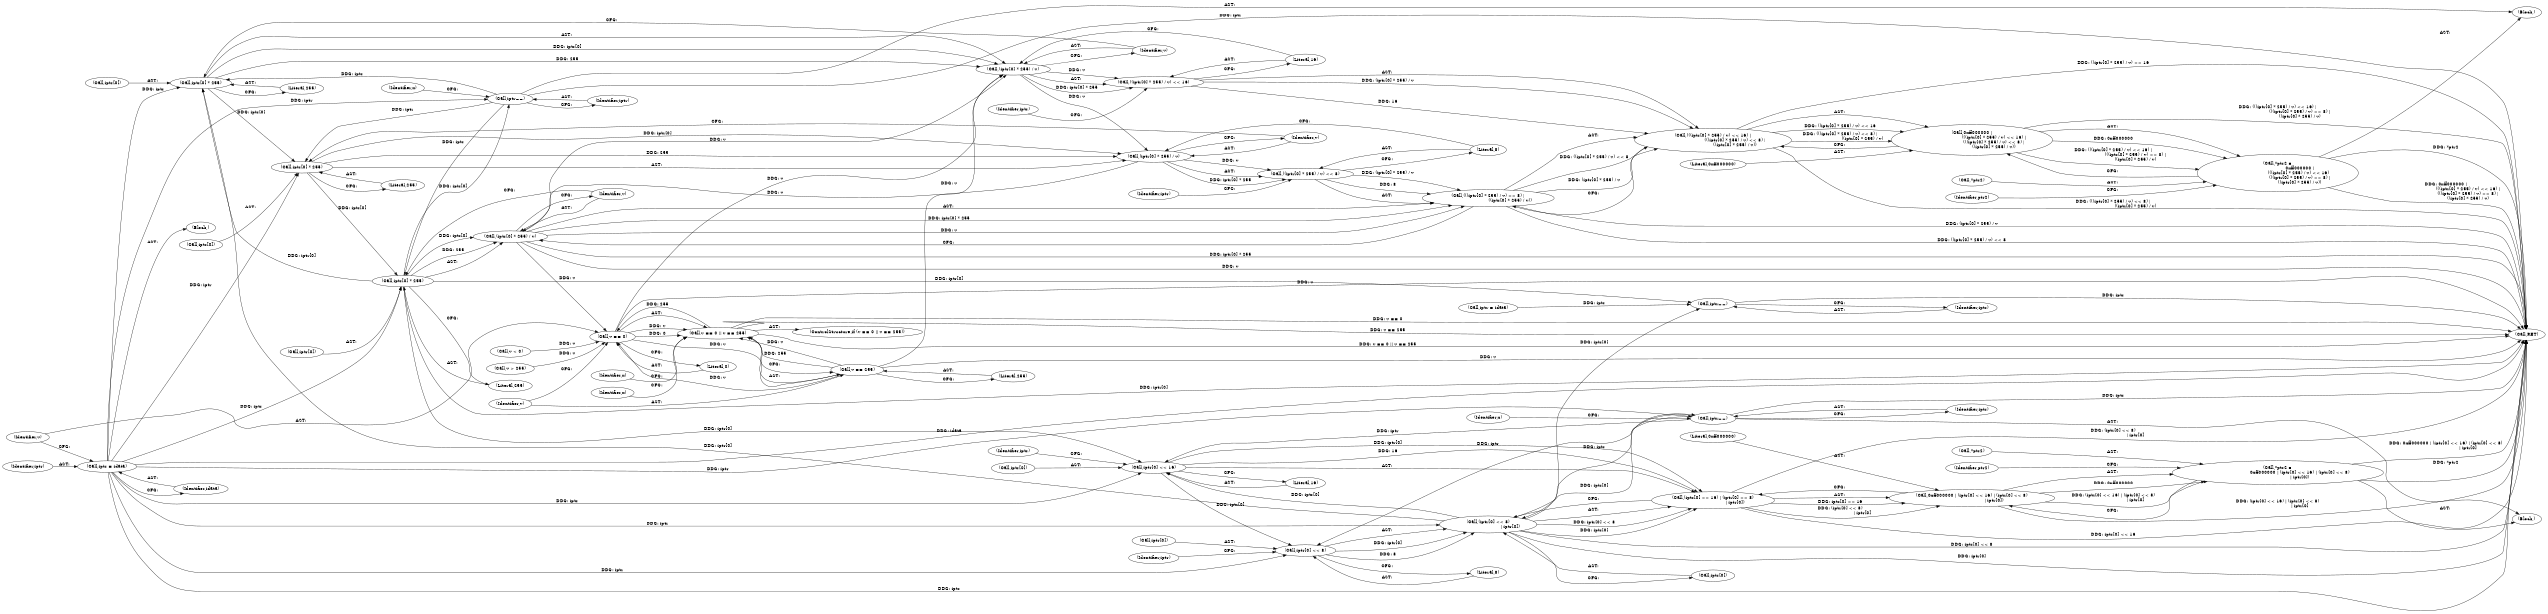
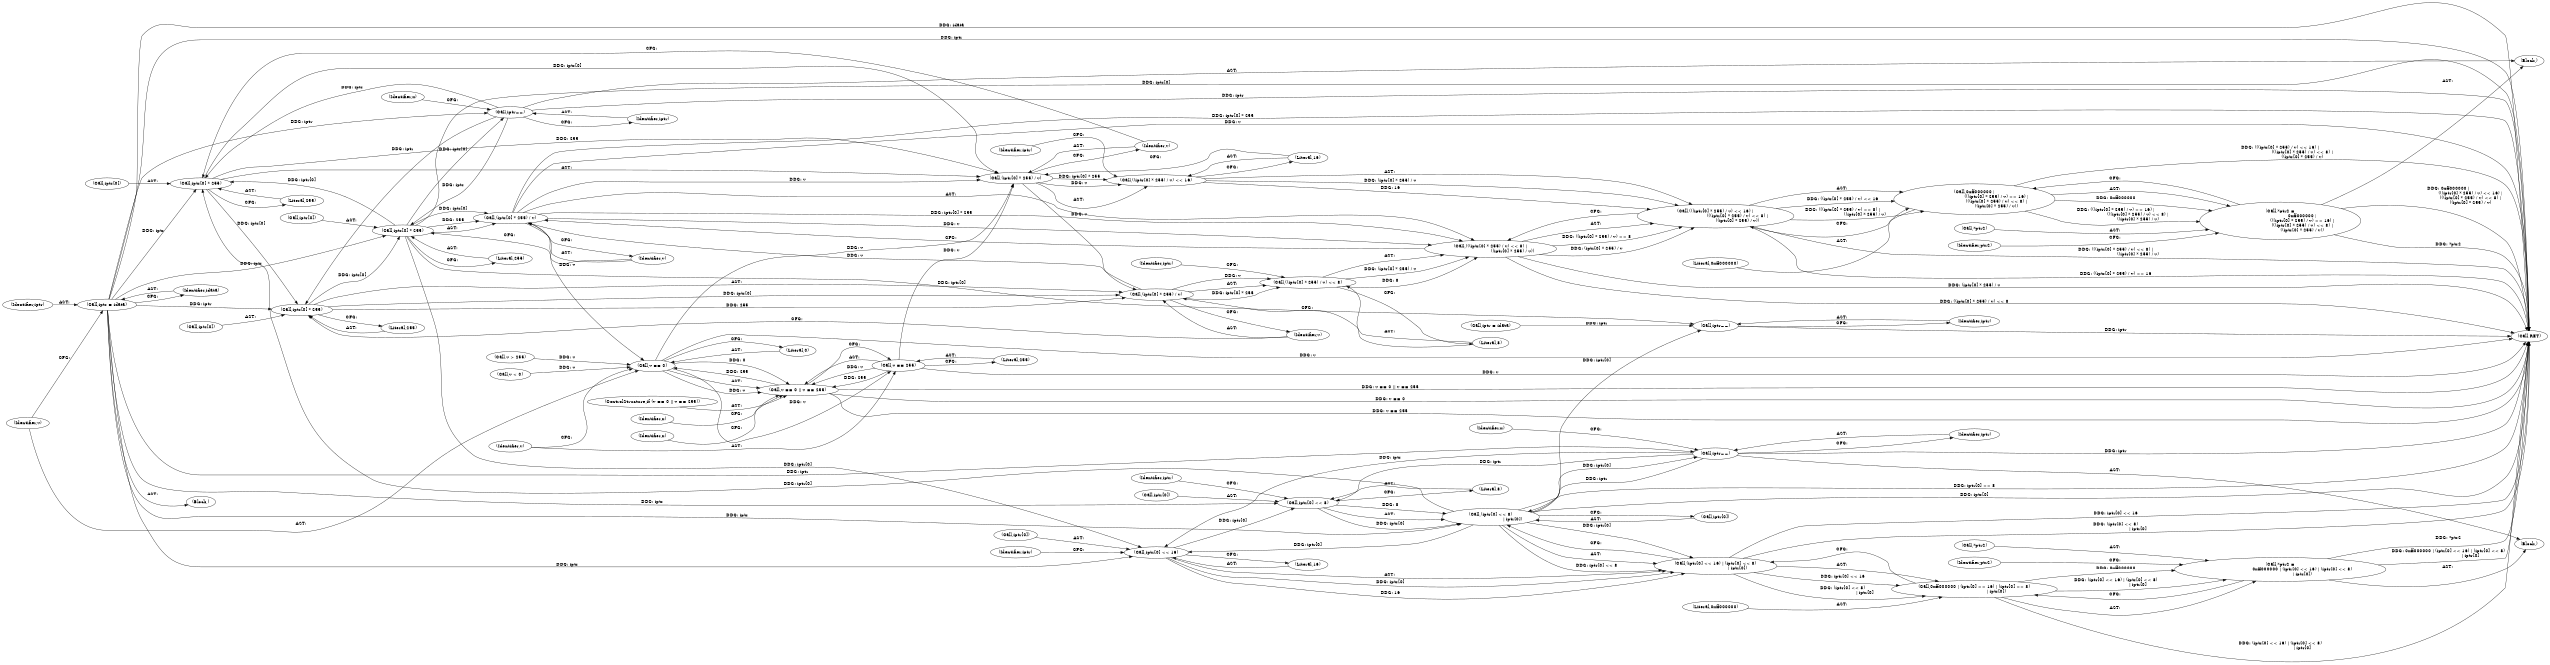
edge "(Call,v == 0 || v == 255)" -> "(ControlStructure,if (v == 0 || v == 255))": reversed
edge "(Call,v == 255)" -> "(Call,v == 0)": removed, label "DDG: v"
